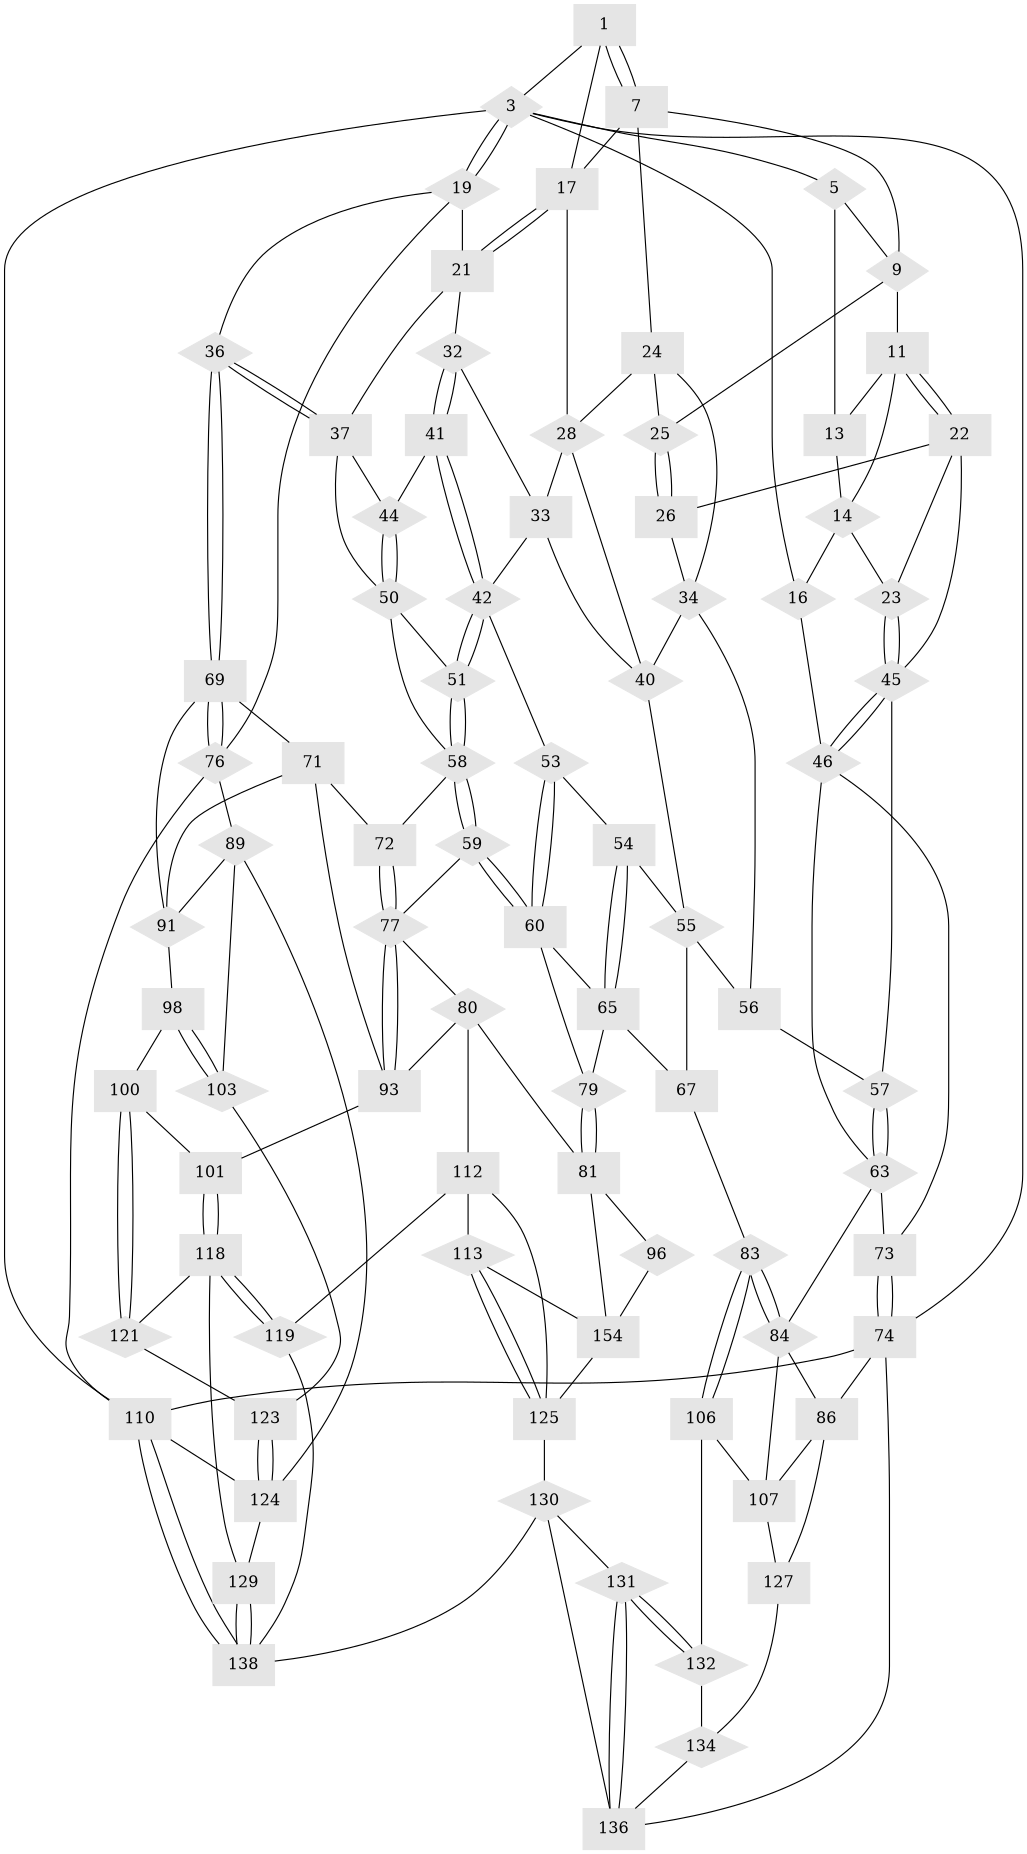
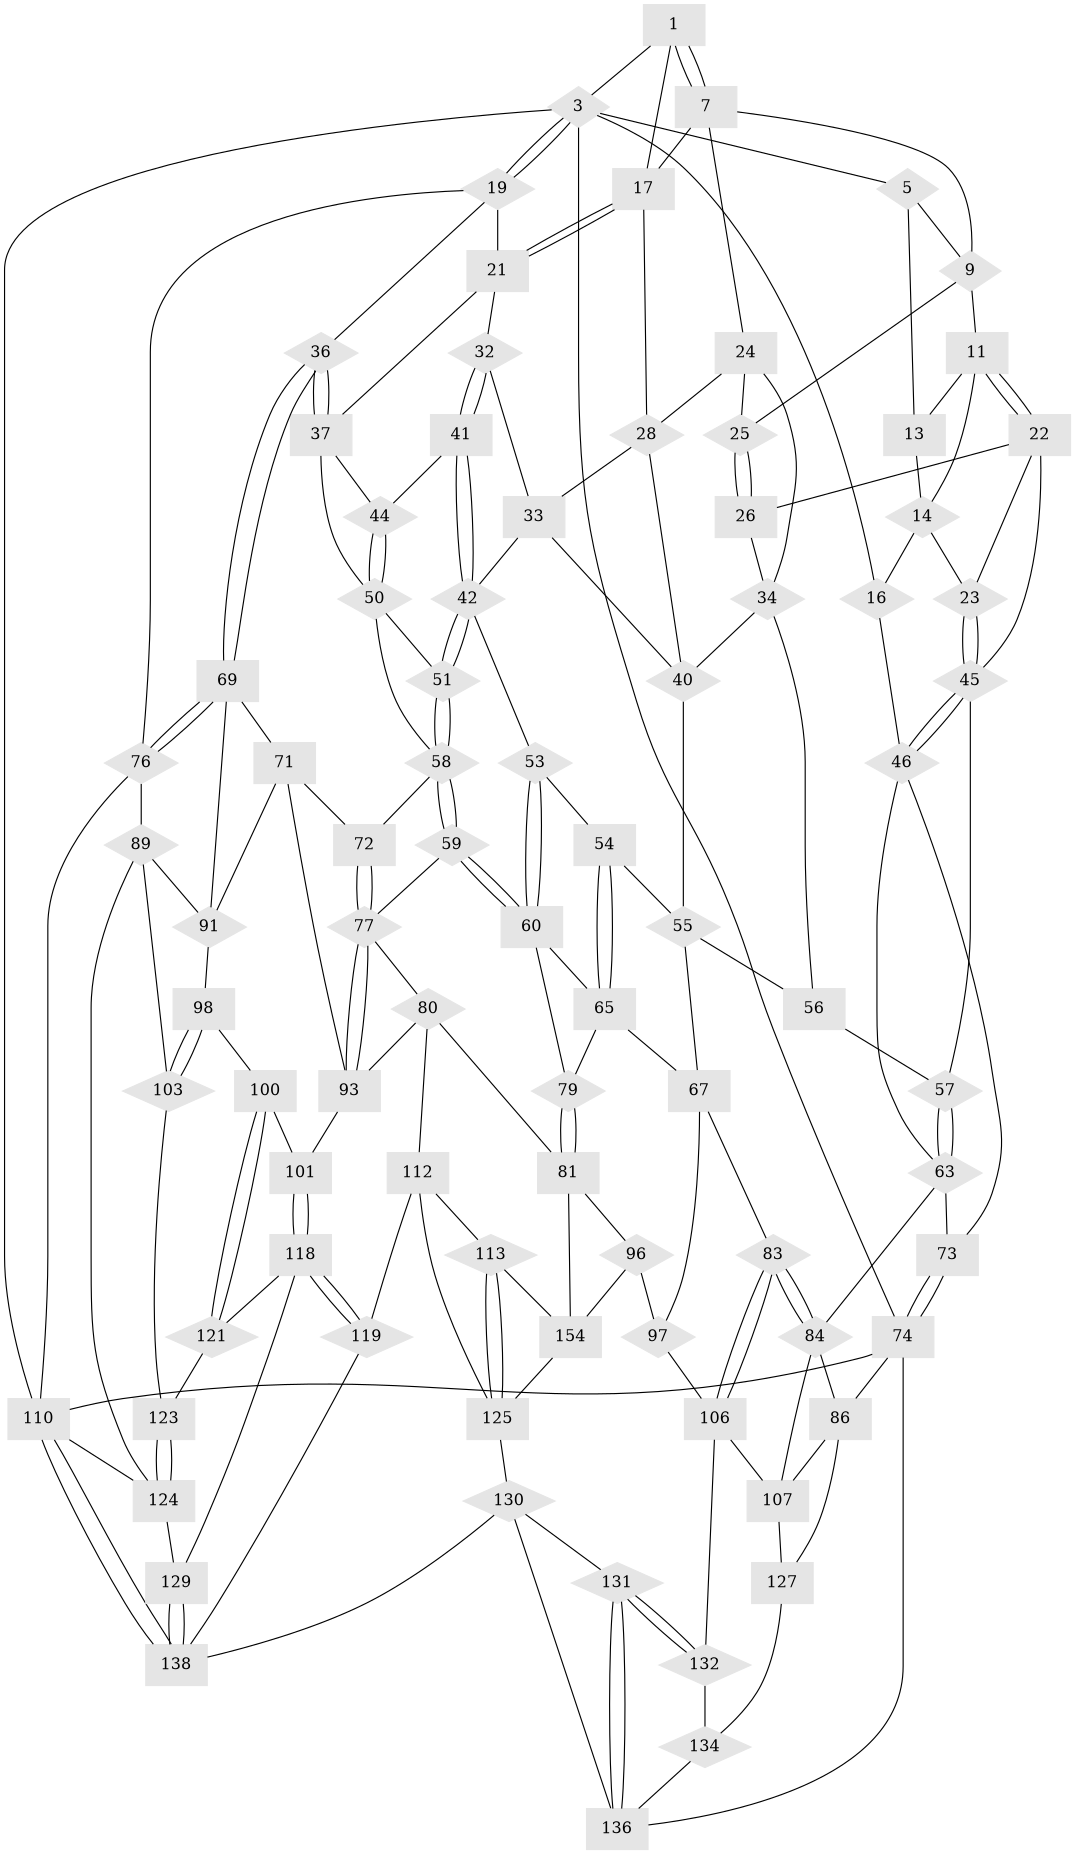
node "97": added
